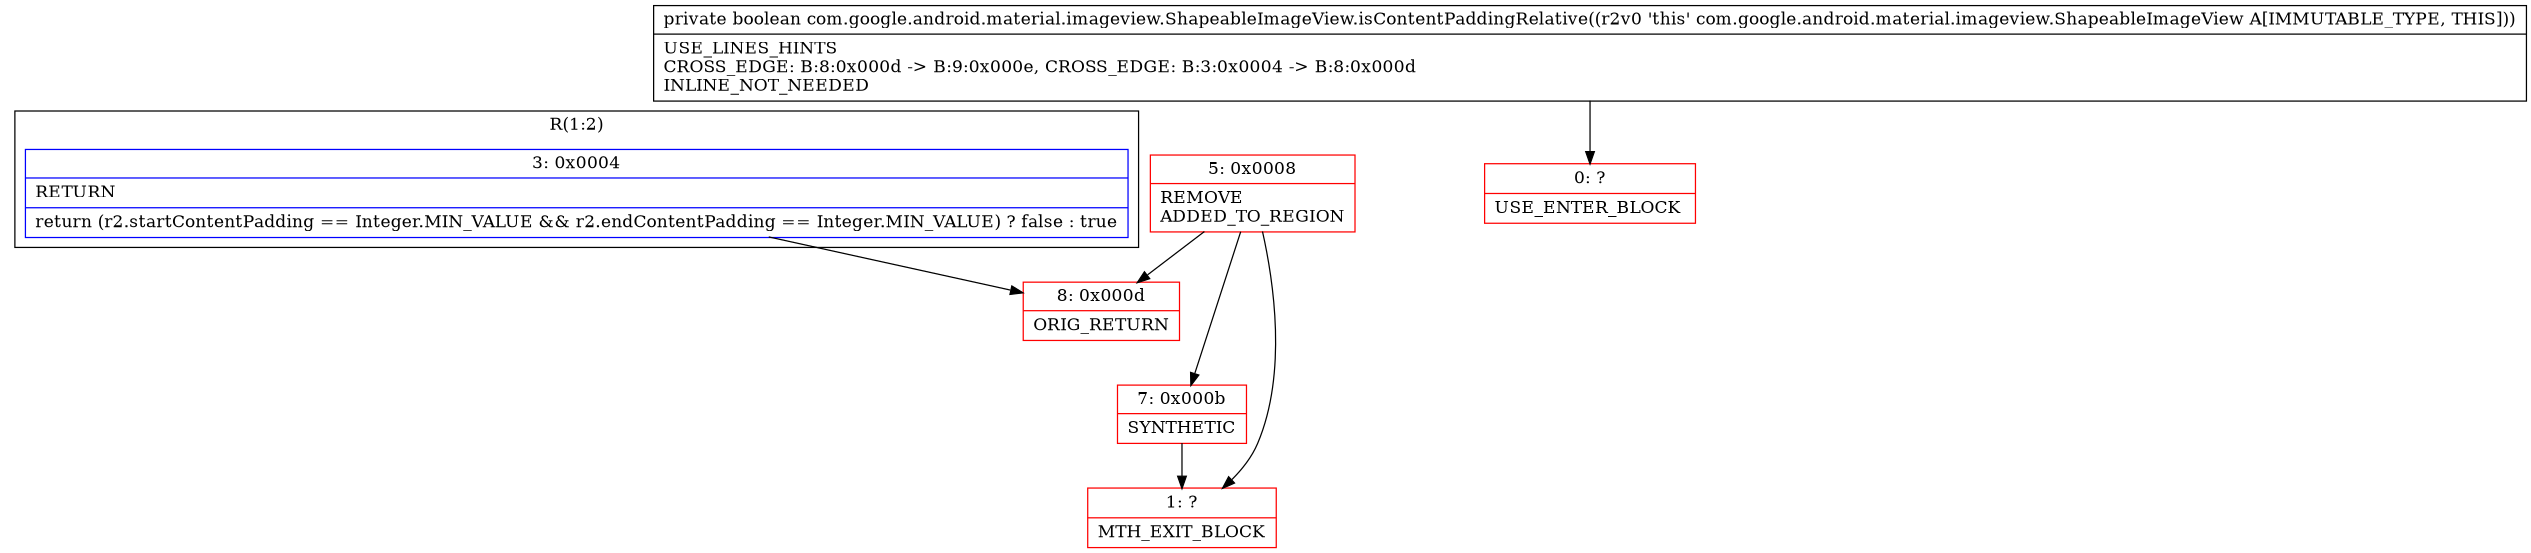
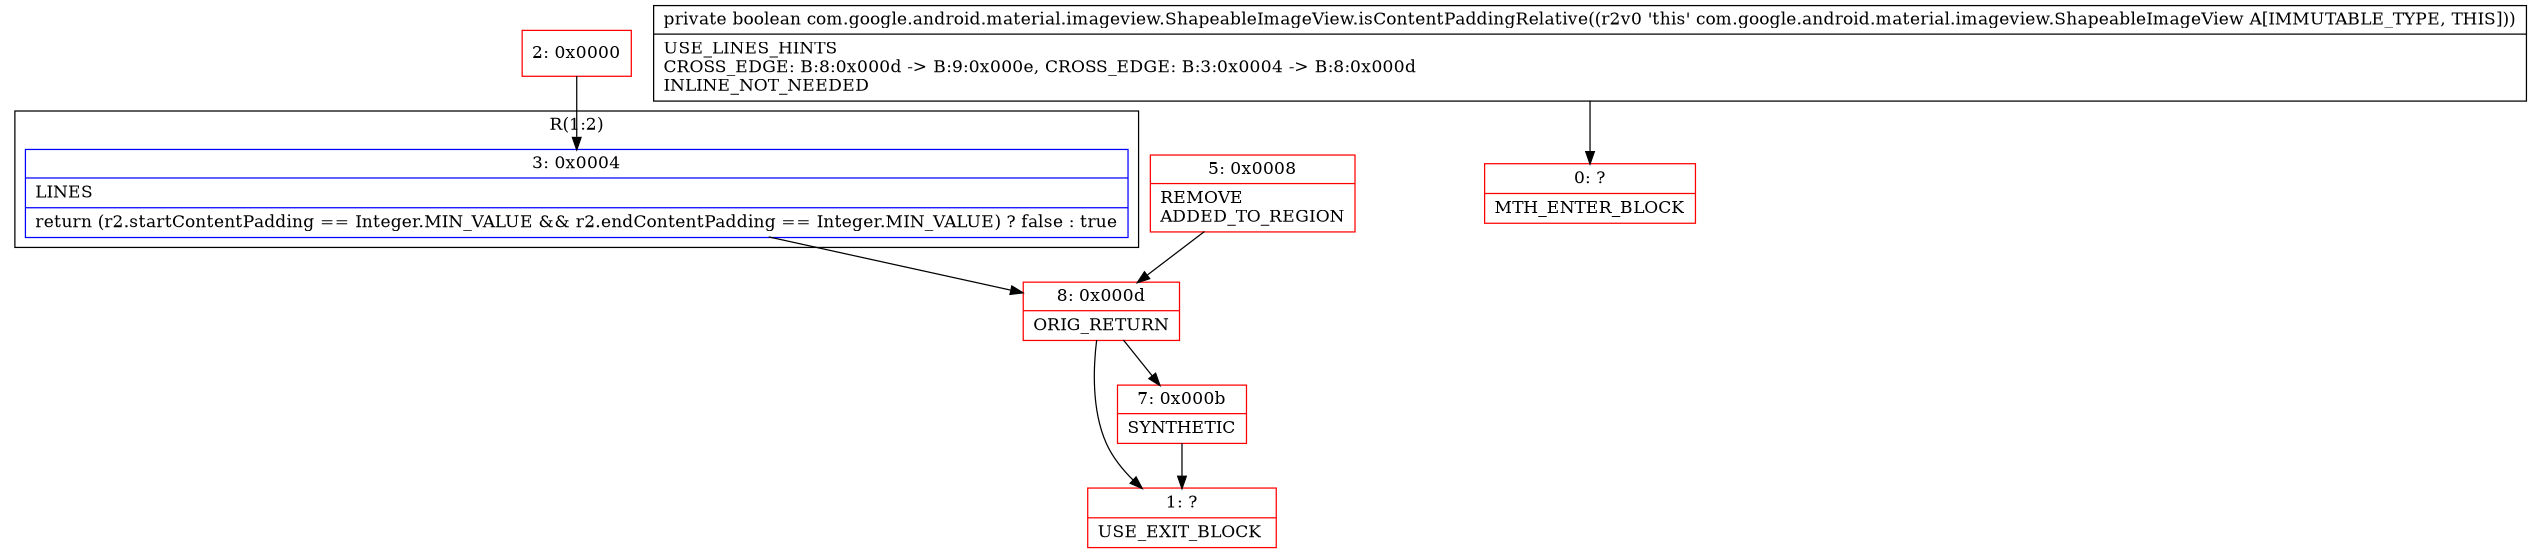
node "2: 0x0000": added
node "3: 0x0004": text "RETURN" -> "LINES"
node "0: ?": text "USE_ENTER_BLOCK" -> "MTH_ENTER_BLOCK"
edge "5: 0x0008" -> "7: 0x000b": now "8: 0x000d" -> "7: 0x000b"
edge "5: 0x0008" -> "1: ?": now "8: 0x000d" -> "1: ?"
node "1: ?": text "MTH_EXIT_BLOCK" -> "USE_EXIT_BLOCK"
